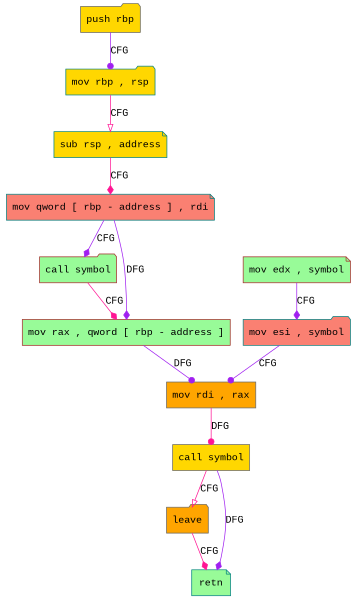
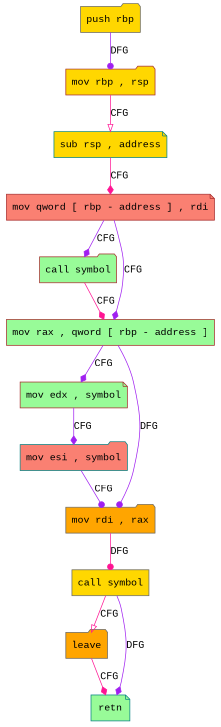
edge "push rbp" -> "mov rbp , rsp": label "CFG" -> "DFG"
node "mov rbp , rsp": color teal -> brown
node "mov qword [ rbp - address ] , rdi": color teal -> brown
edge "mov qword [ rbp - address ] , rdi" -> "mov rax , qword [ rbp - address ]": label "DFG" -> "CFG"
edge "mov rax , qword [ rbp - address ]" -> "mov edx , symbol": added, label "CFG"
node "mov rdi , rax": shape box -> folder
